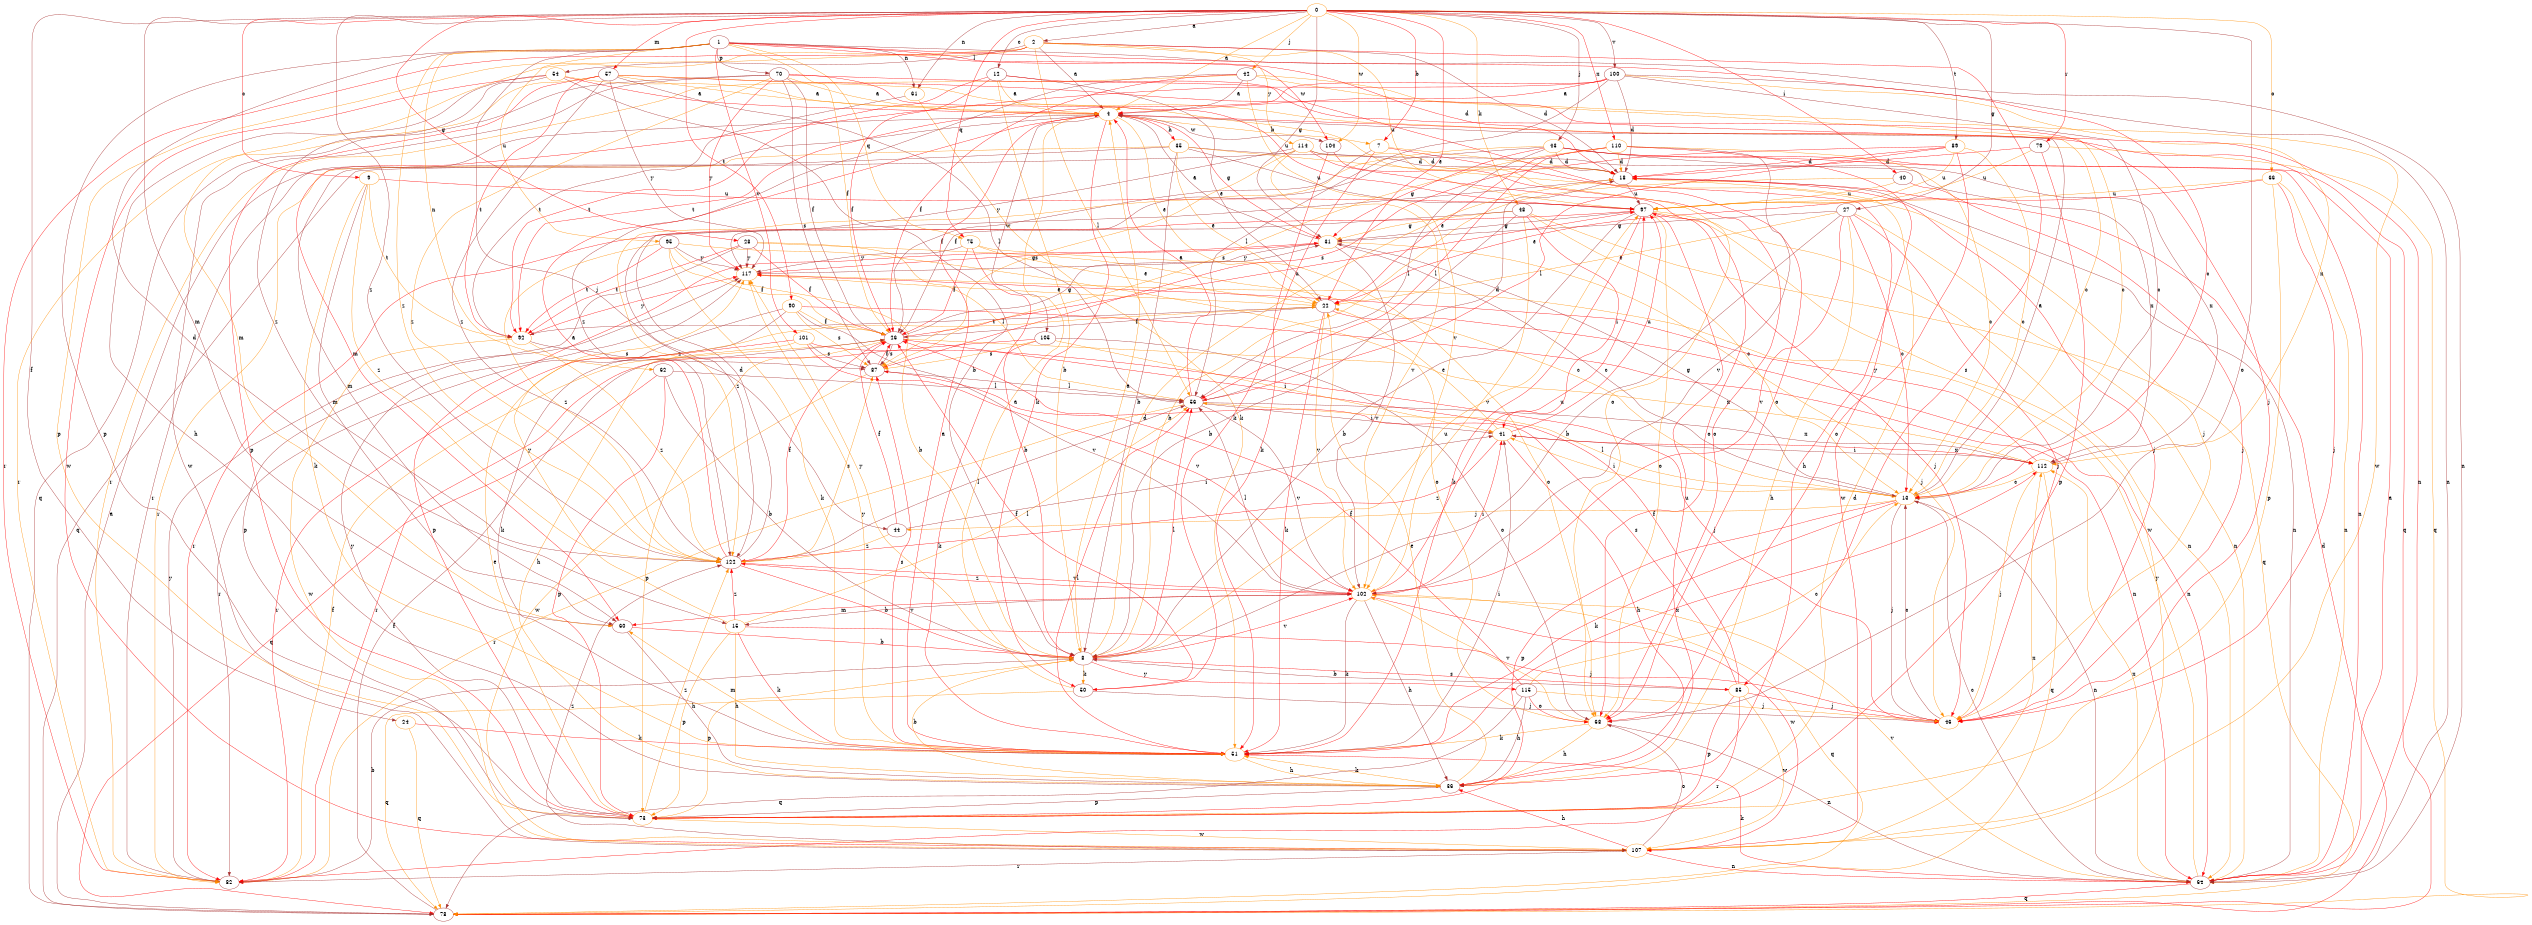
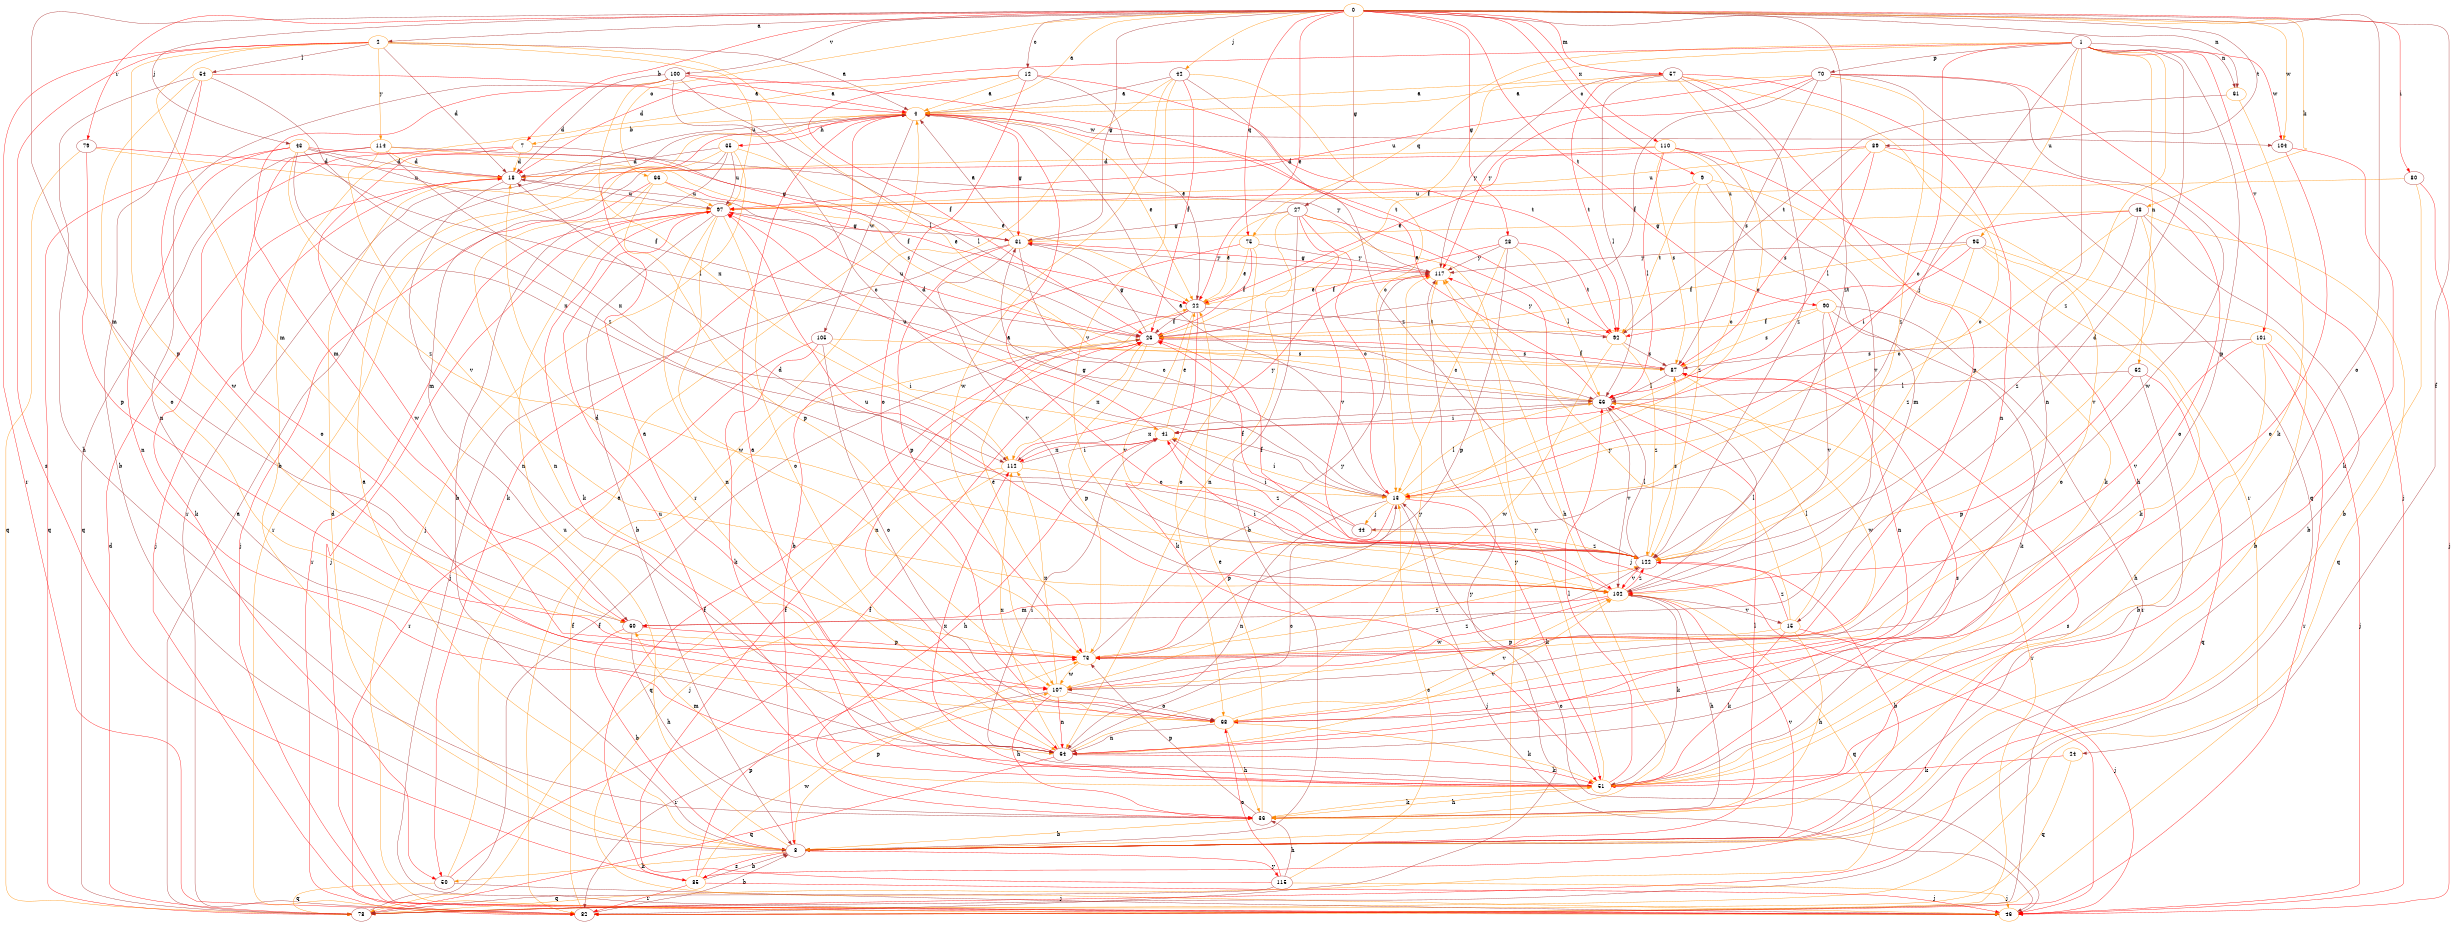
node "40": label "40" -> "80"
edge "31" -> "46": color darkorange -> brown
edge "60" -> "73": added, label "p"
